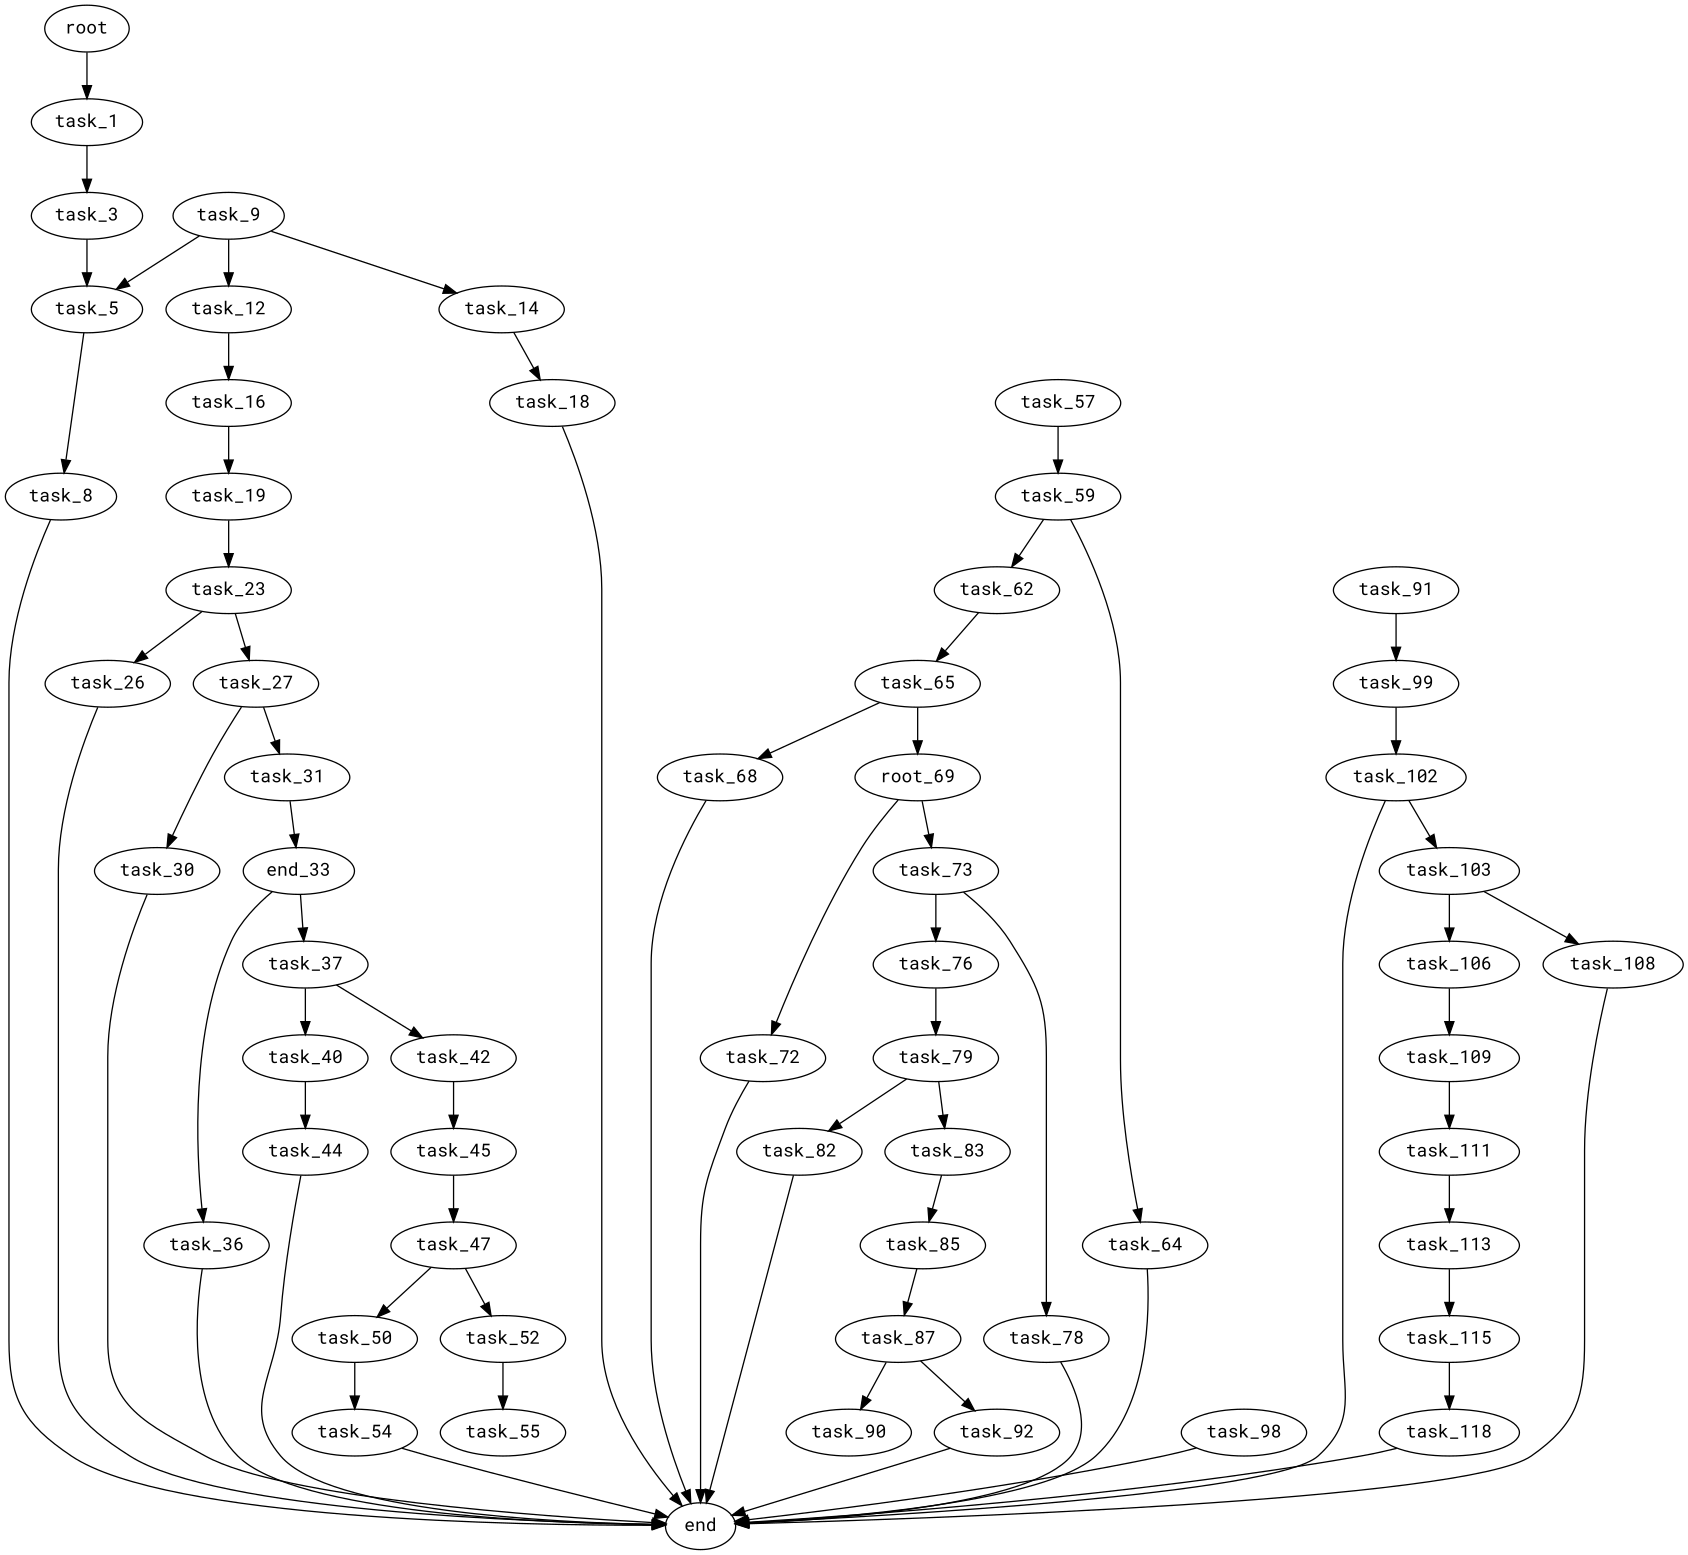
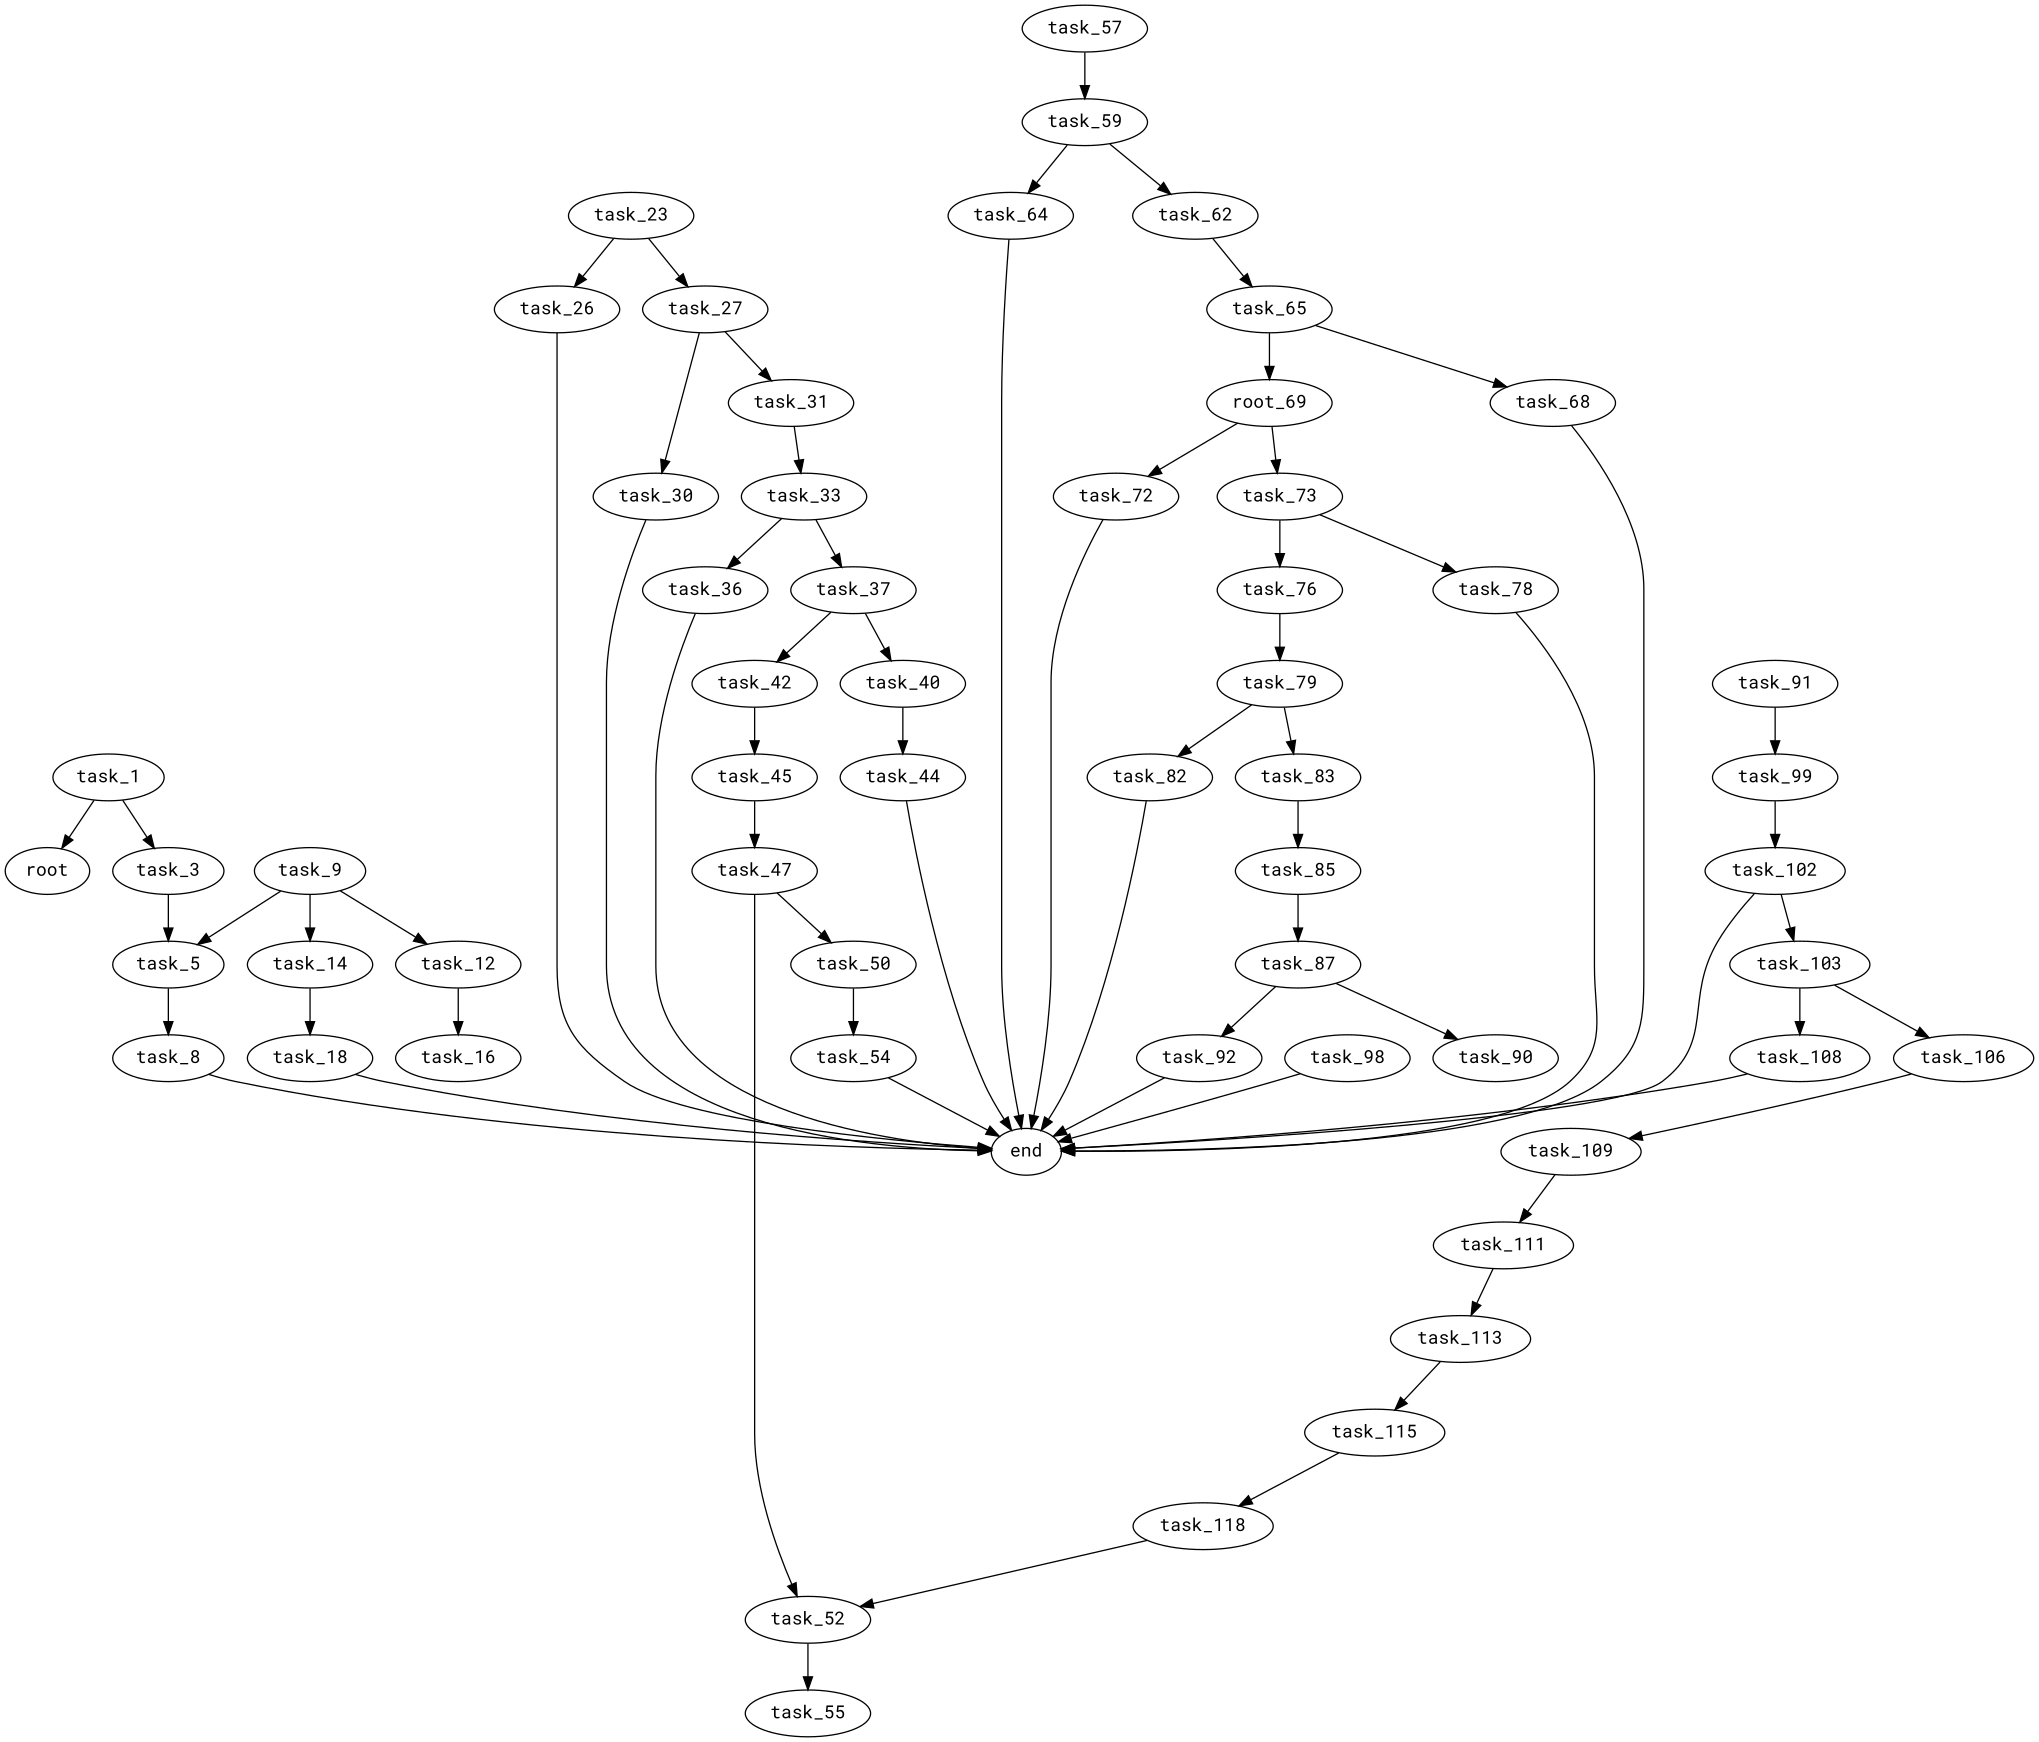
edge "root" -> "task_1": reversed
node "task_19": removed
node "end_33": label "end_33" -> "task_33"
edge "task_118" -> "end": now "task_118" -> "task_52"
